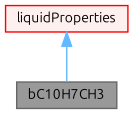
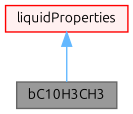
node "bC10H7CH3": label "bC10H7CH3" -> "bC10H3CH3"
